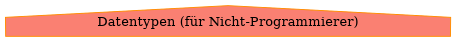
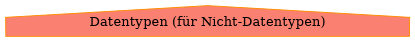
node "Datentypen (für Nicht-Programmierer)": label "Datentypen (für Nicht-Programmierer)" -> "Datentypen (für Nicht-Datentypen)"
